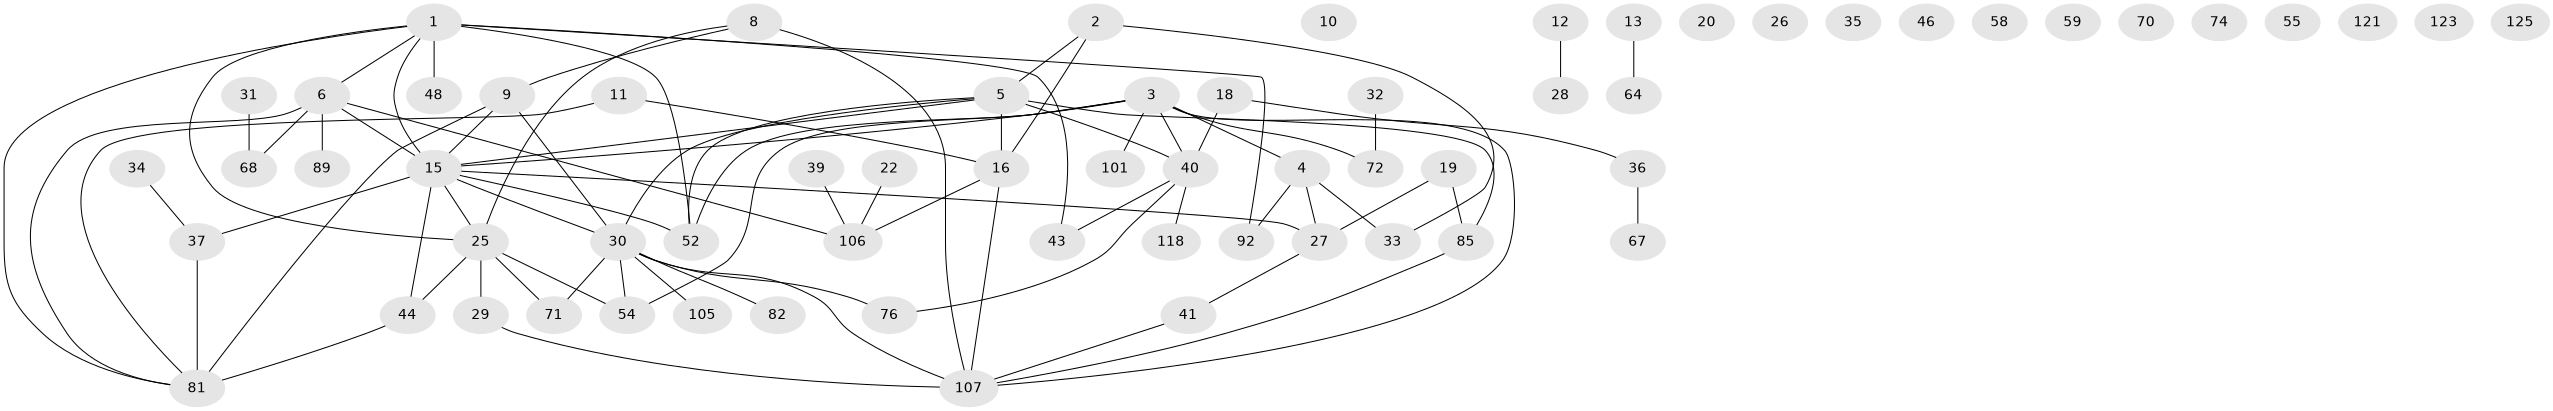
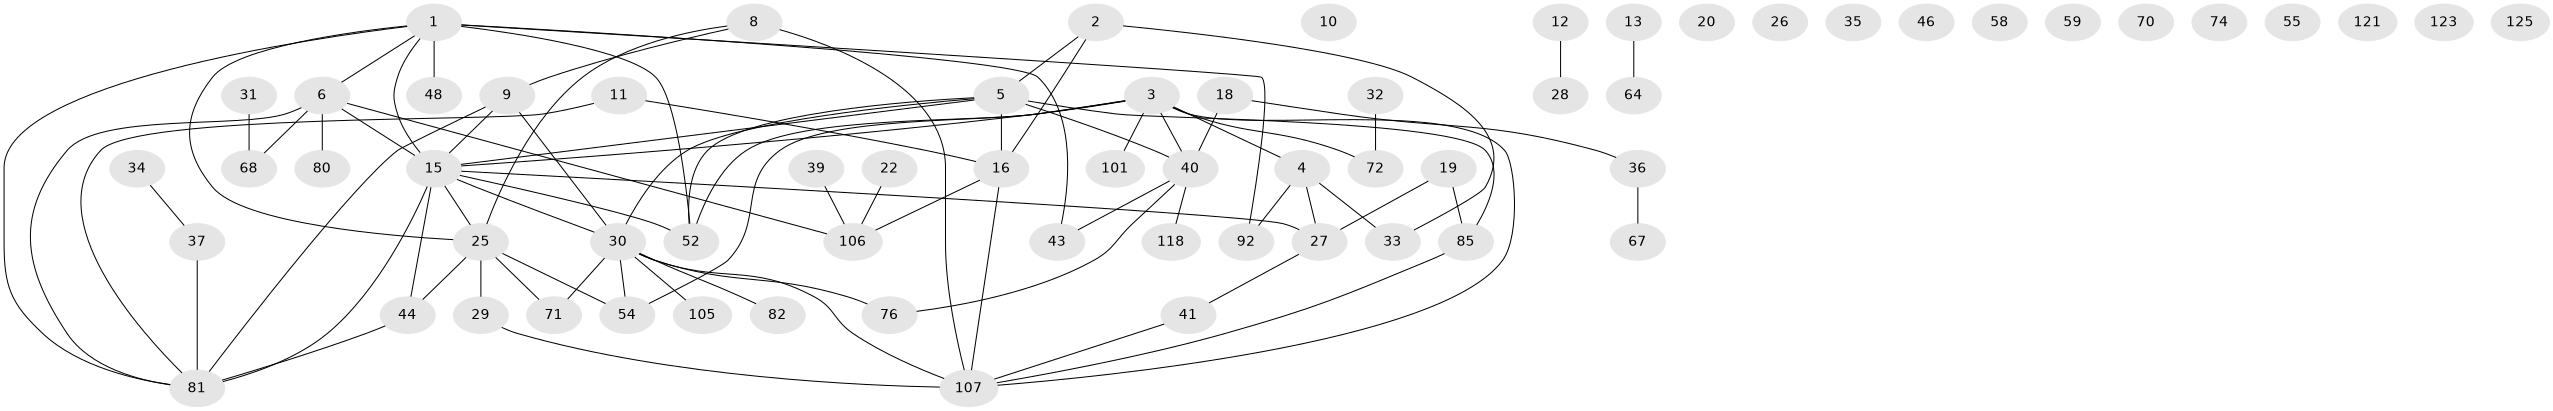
node "89": label "89" -> "80"
edge "15" -- "37": now "15" -- "81"
